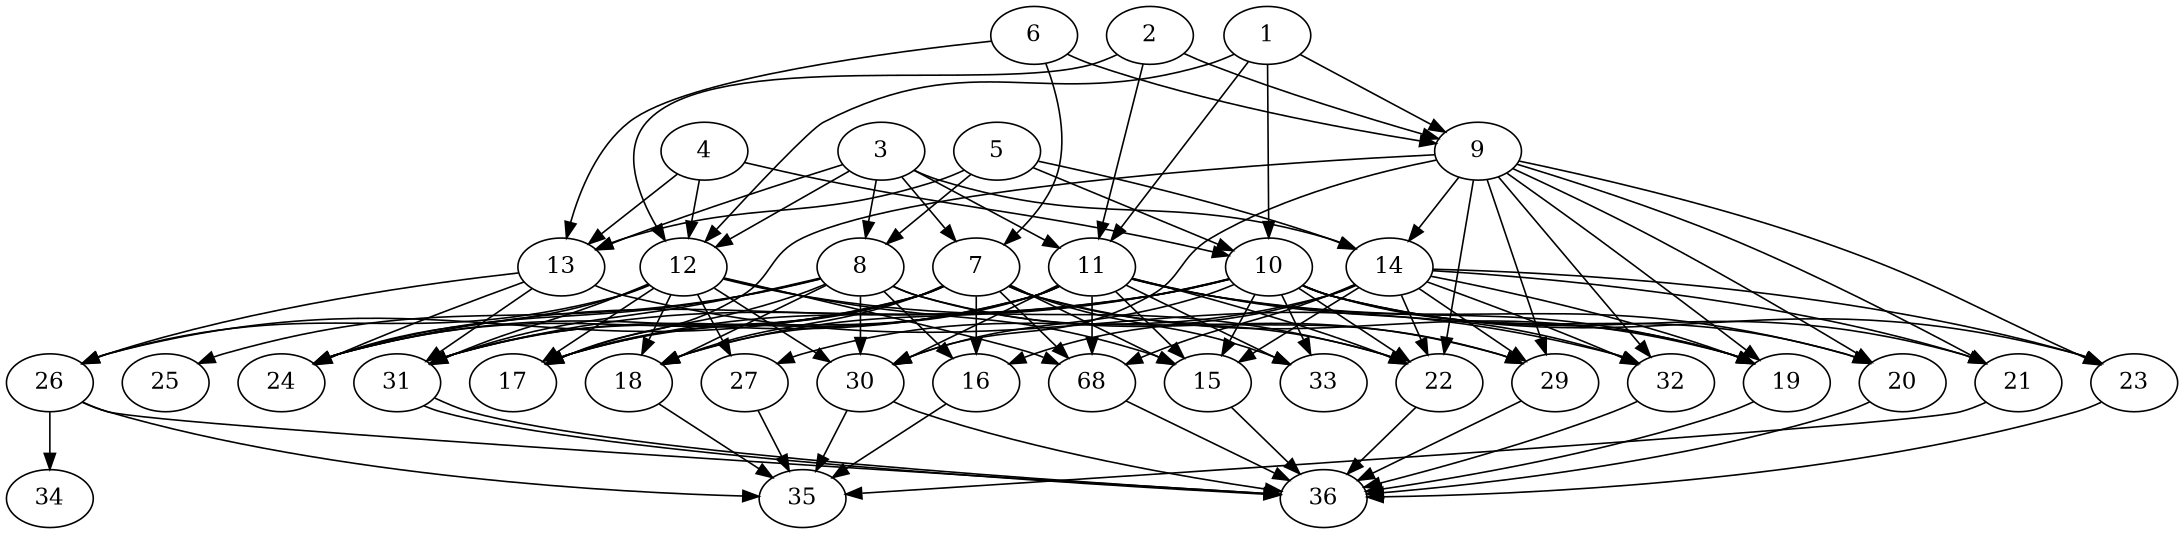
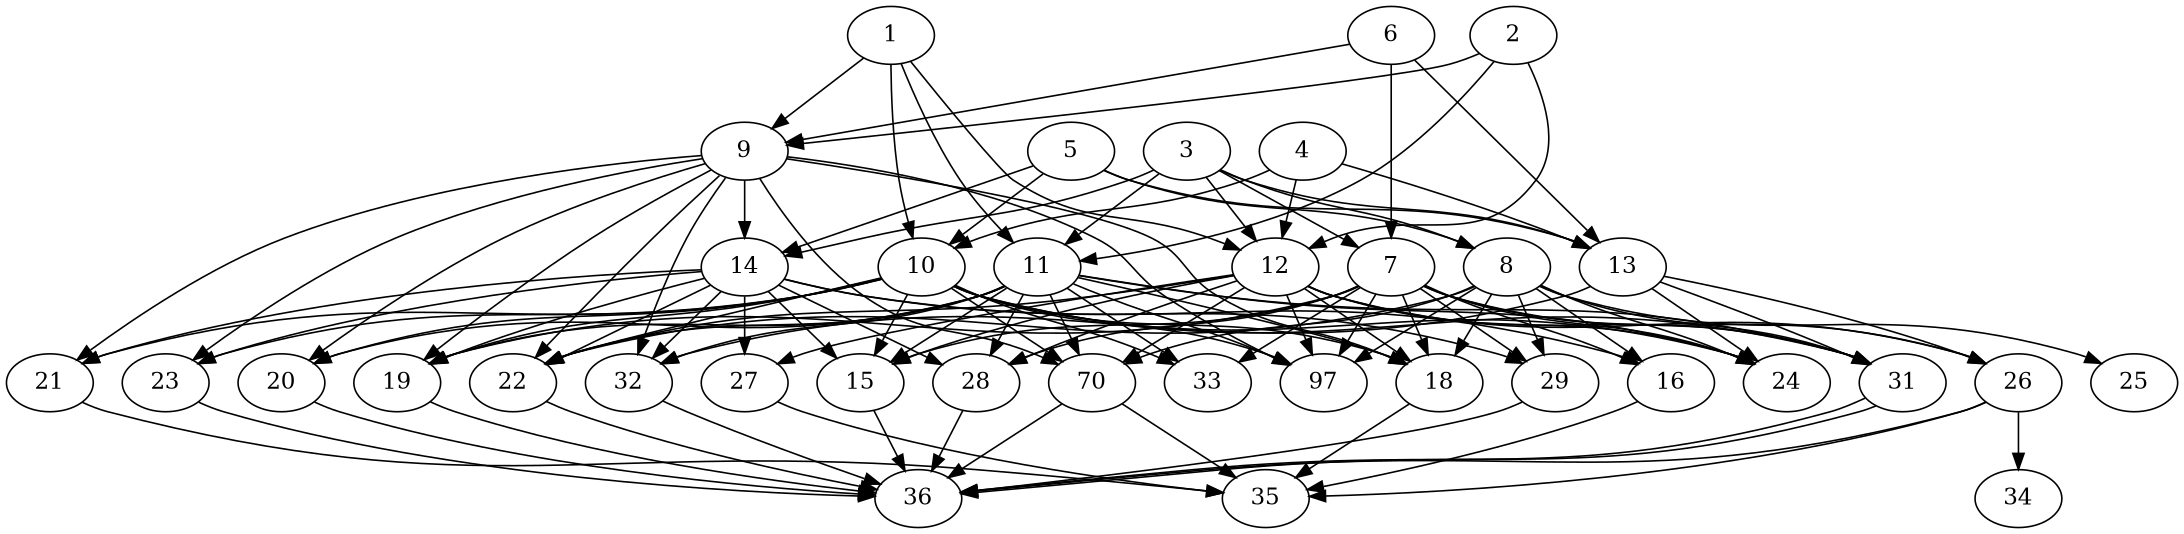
edge "9" -> "29": now "9" -> "18"
node "17": label "17" -> "97"
node "30": label "30" -> "70"
node "68": label "68" -> "28"
